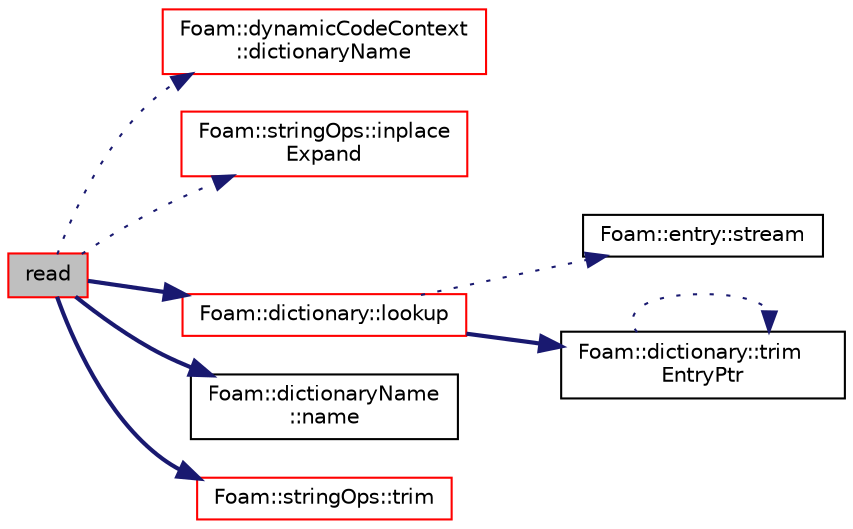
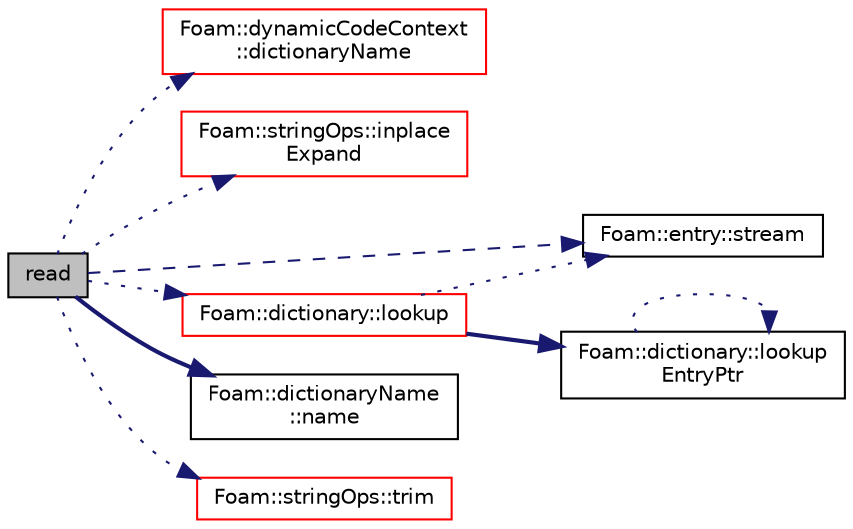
edge "read" -> "Foam::entry::stream": added
node "read": color red -> black
edge "read" -> "Foam::dictionary::lookup": style bold -> dotted
node "Foam::dictionary::trim EntryPtr": label "Foam::dictionary::trim EntryPtr" -> "Foam::dictionary::lookup EntryPtr"
edge "read" -> "Foam::stringOps::trim": style bold -> dotted
